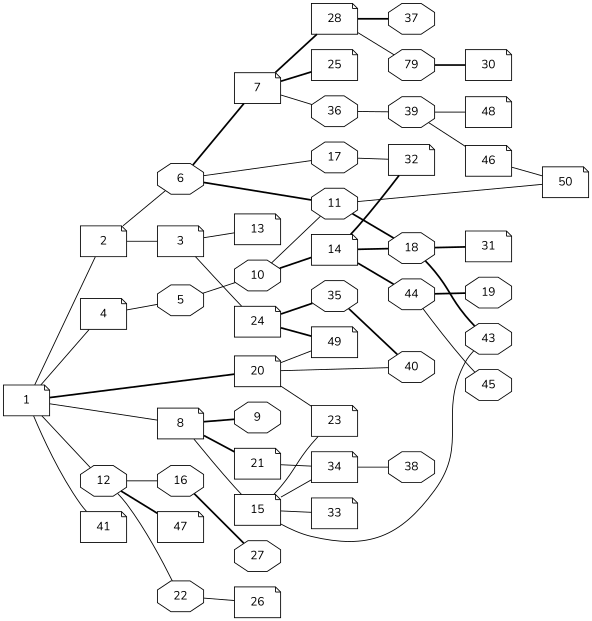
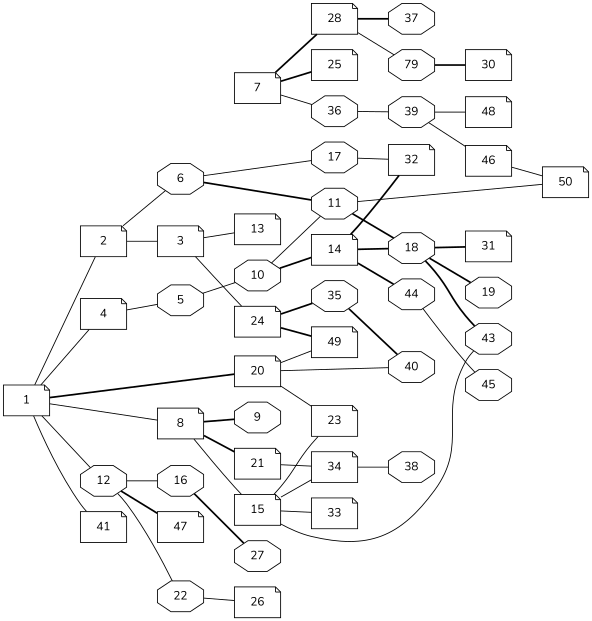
edge "7" -- "6": removed
edge "19" -- "44": now "19" -- "18"
